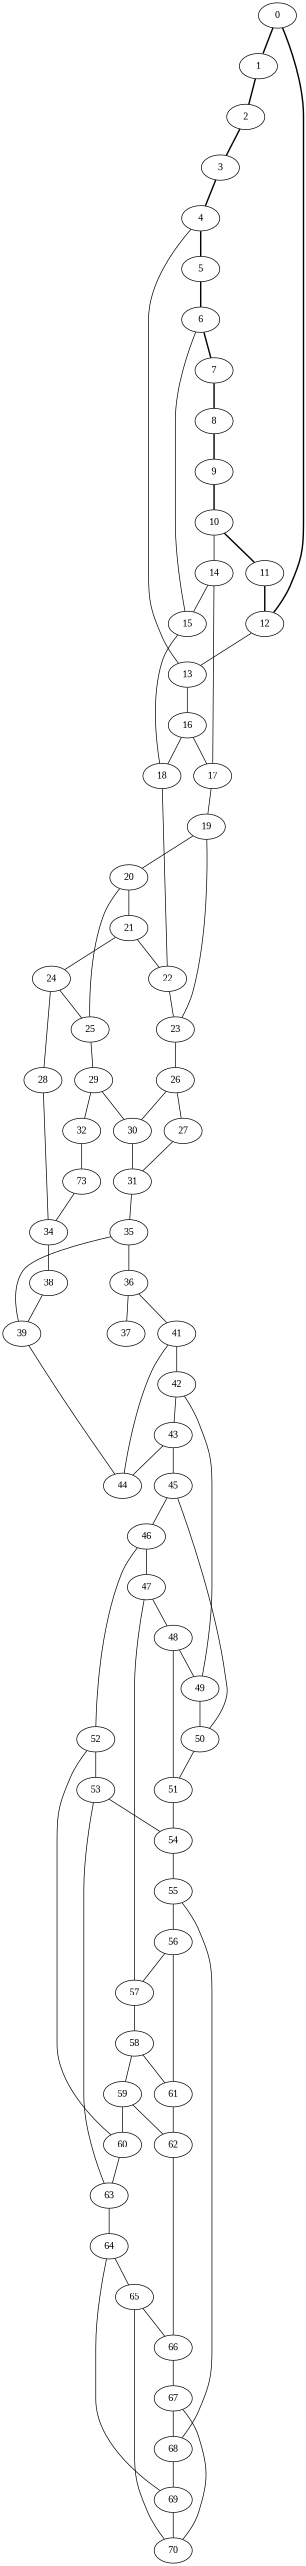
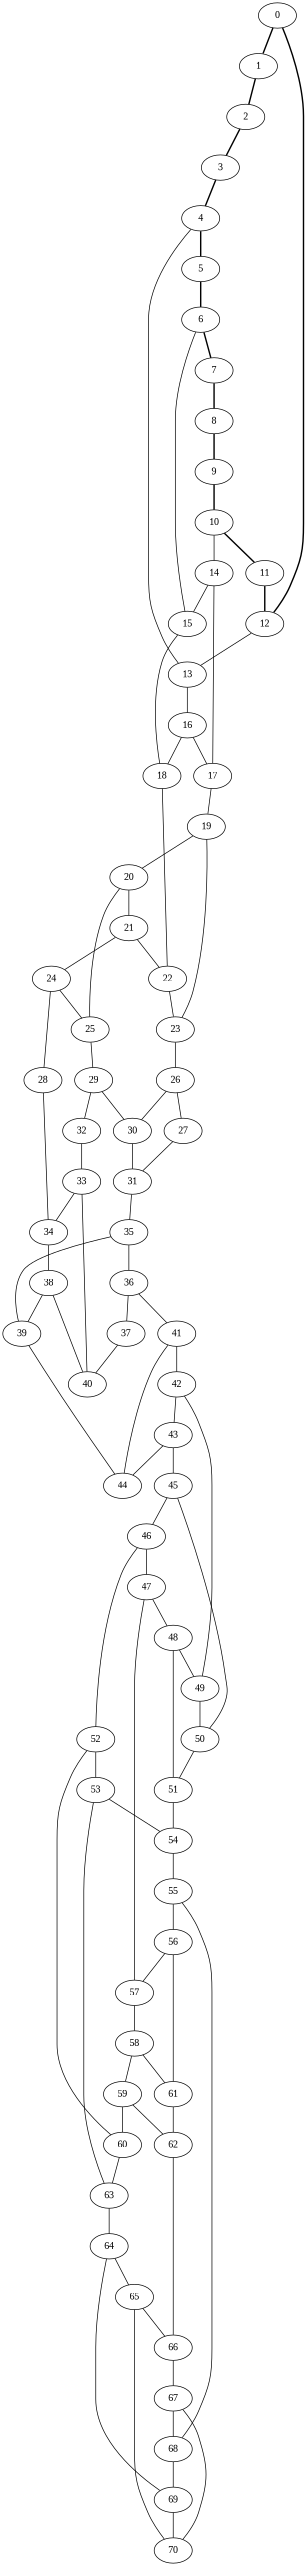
node "73": label "73" -> "33"
node "40": added
